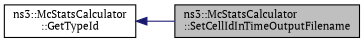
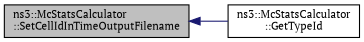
edge "ns3::McStatsCalculator ::SetCellIdInTimeOutputFilename" -> "ns3::McStatsCalculator ::GetTypeId": reversed
